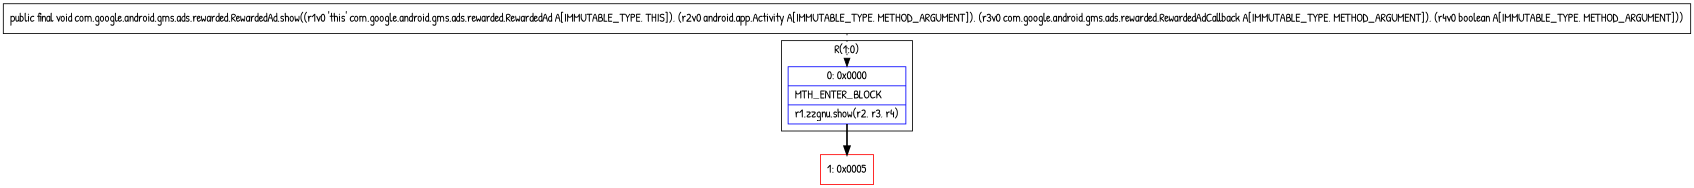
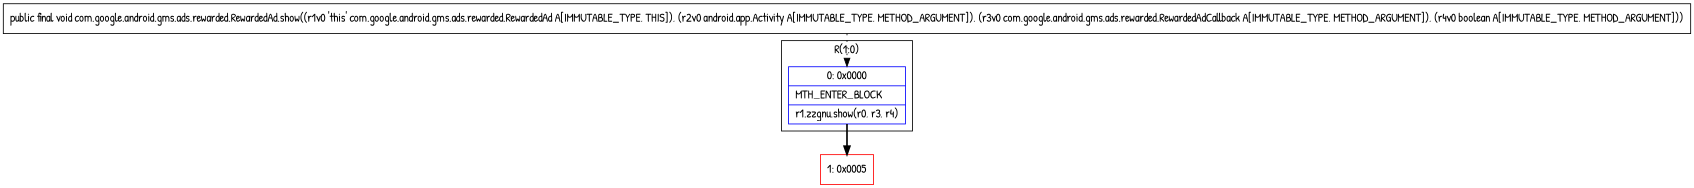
node "0: 0x0000": text "r1.zzgnu.show(r2, r3, r4)" -> "r1.zzgnu.show(r0, r3, r4)"
